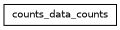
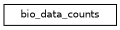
node "counts_data_counts": label "counts_data_counts" -> "bio_data_counts"
